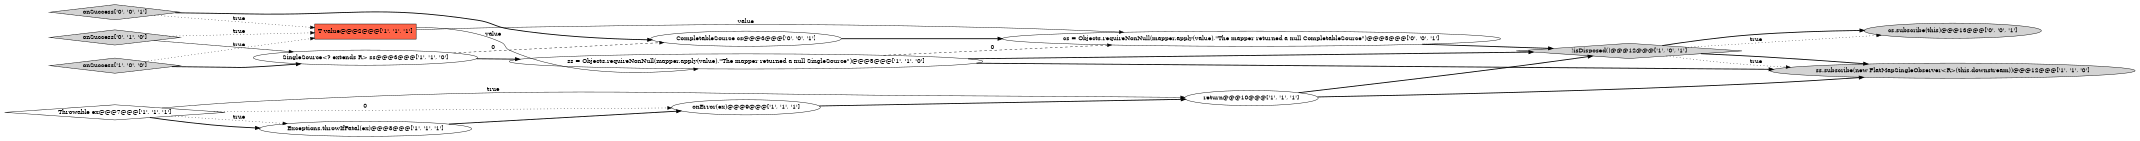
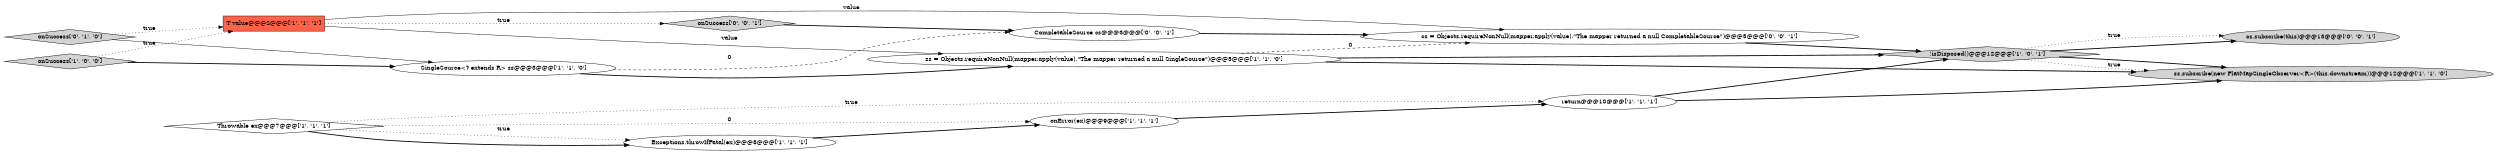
edge "onSuccess['0', '0', '1']" -> "T value@@@2@@@['1', '1', '1']": reversed
edge "Throwable ex@@@7@@@['1', '1', '1']" -> "return@@@10@@@['1', '1', '1']": style solid -> dotted
